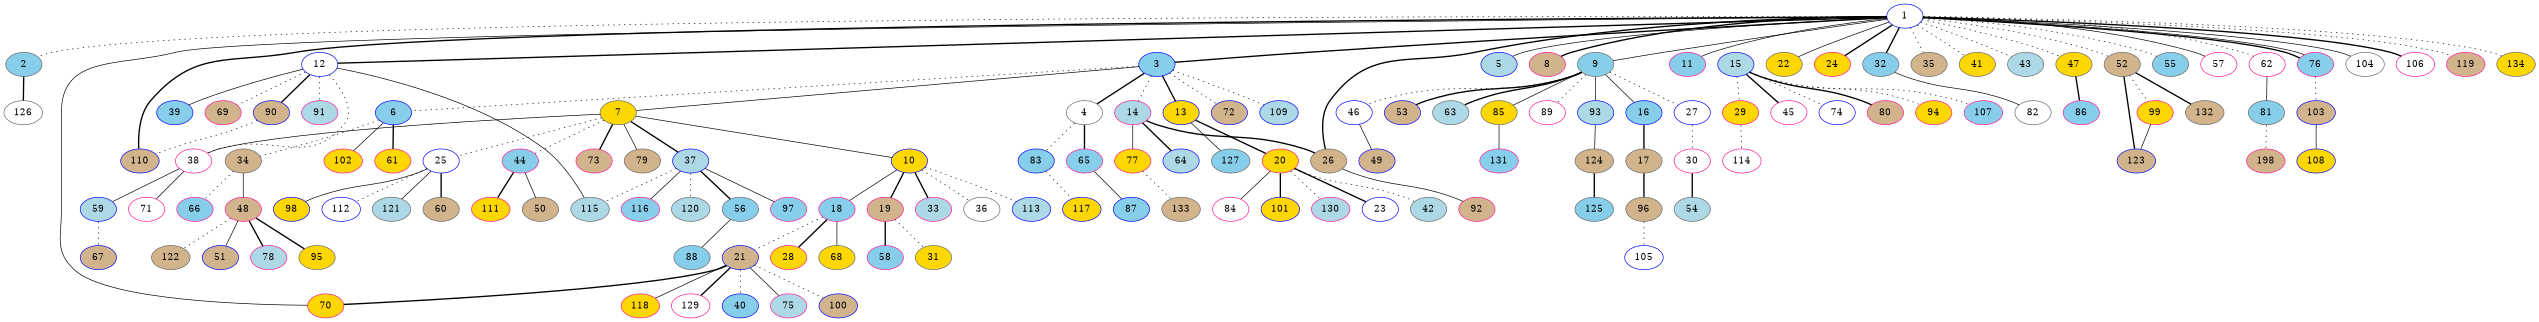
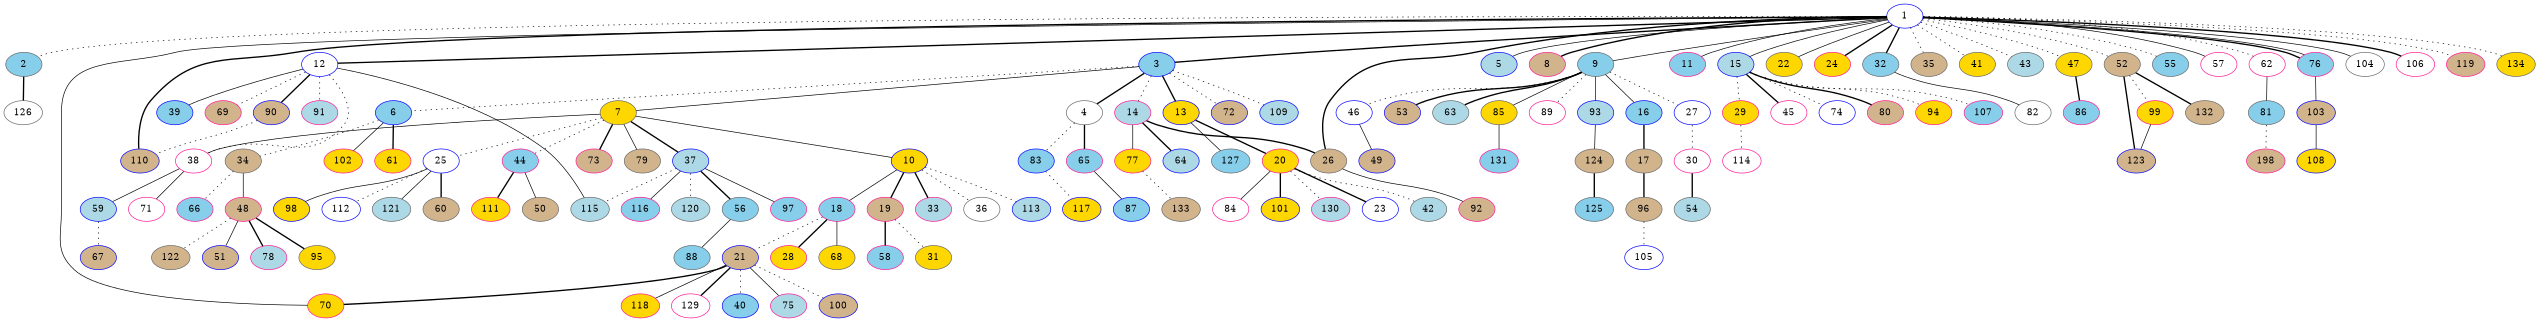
edge "1" -- "15": added
edge "76" -- "103": style dotted -> solid
